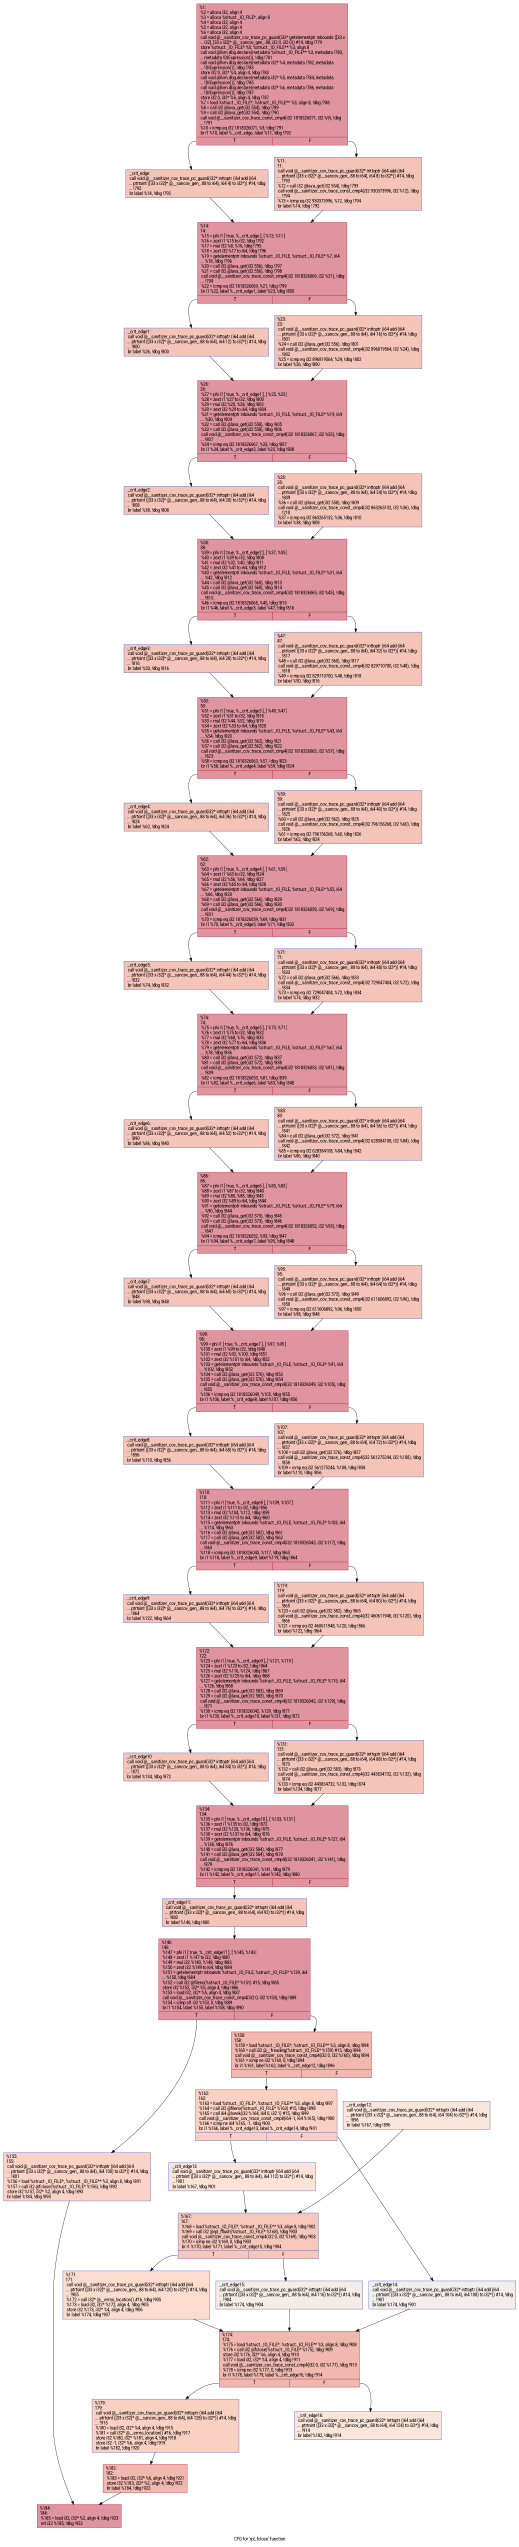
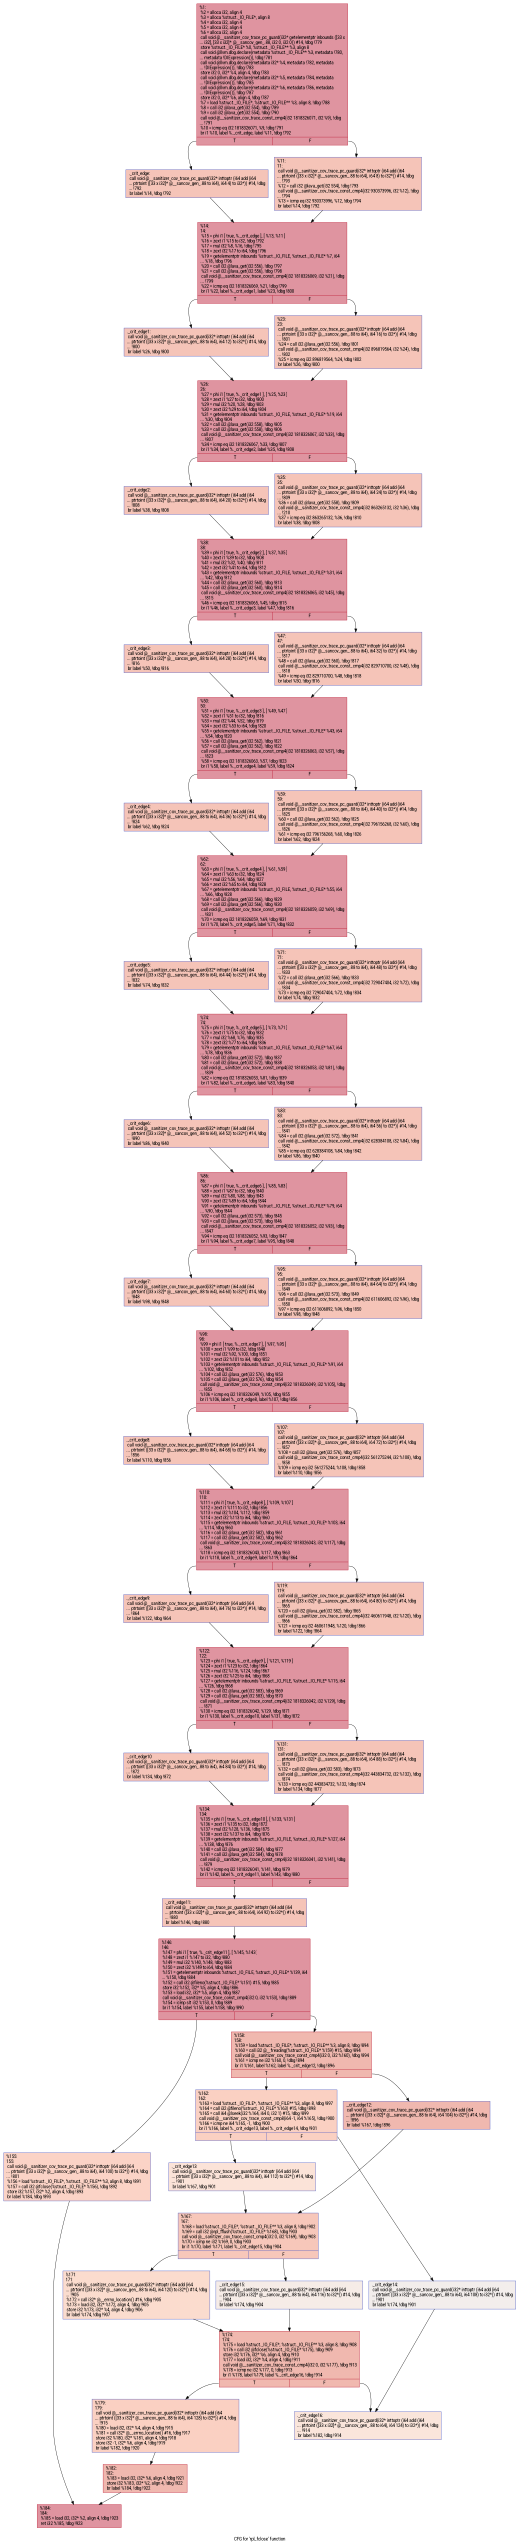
edge "%158:" -> "._crit_edge12:": added
node "._crit_edge12:": fillcolor #f4c5ad70 -> #dc5d4a70
edge "._crit_edge14:" -> "%174:": now "._crit_edge14:" -> "._crit_edge16:"
